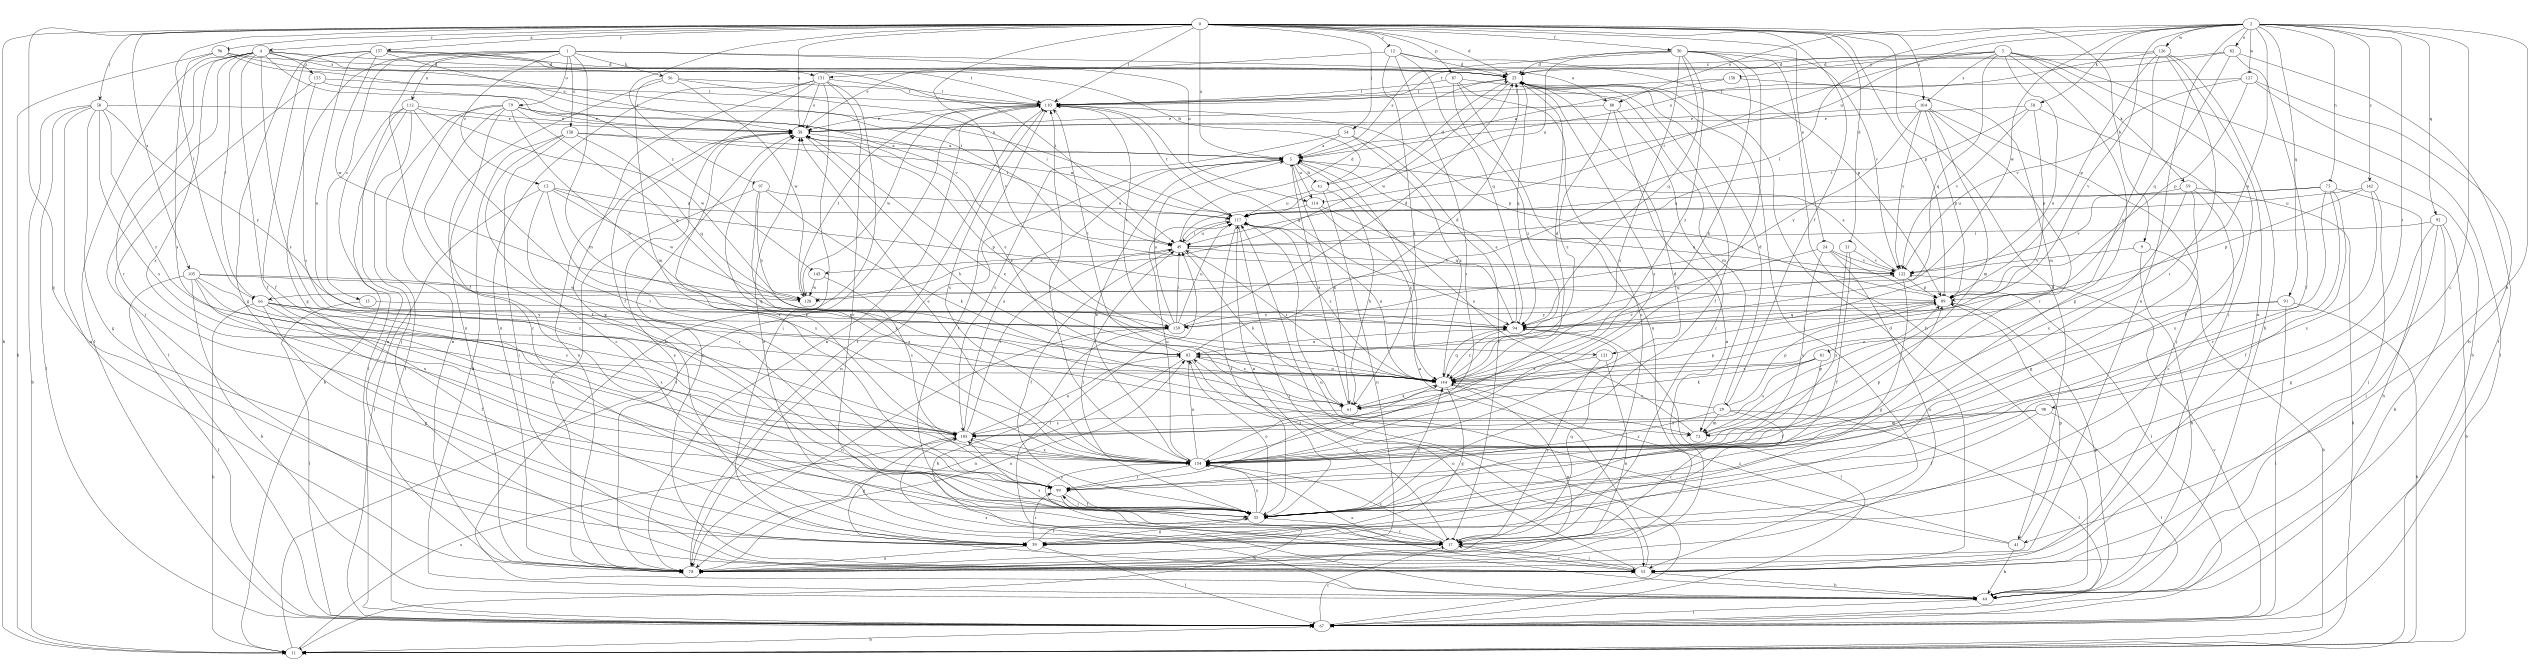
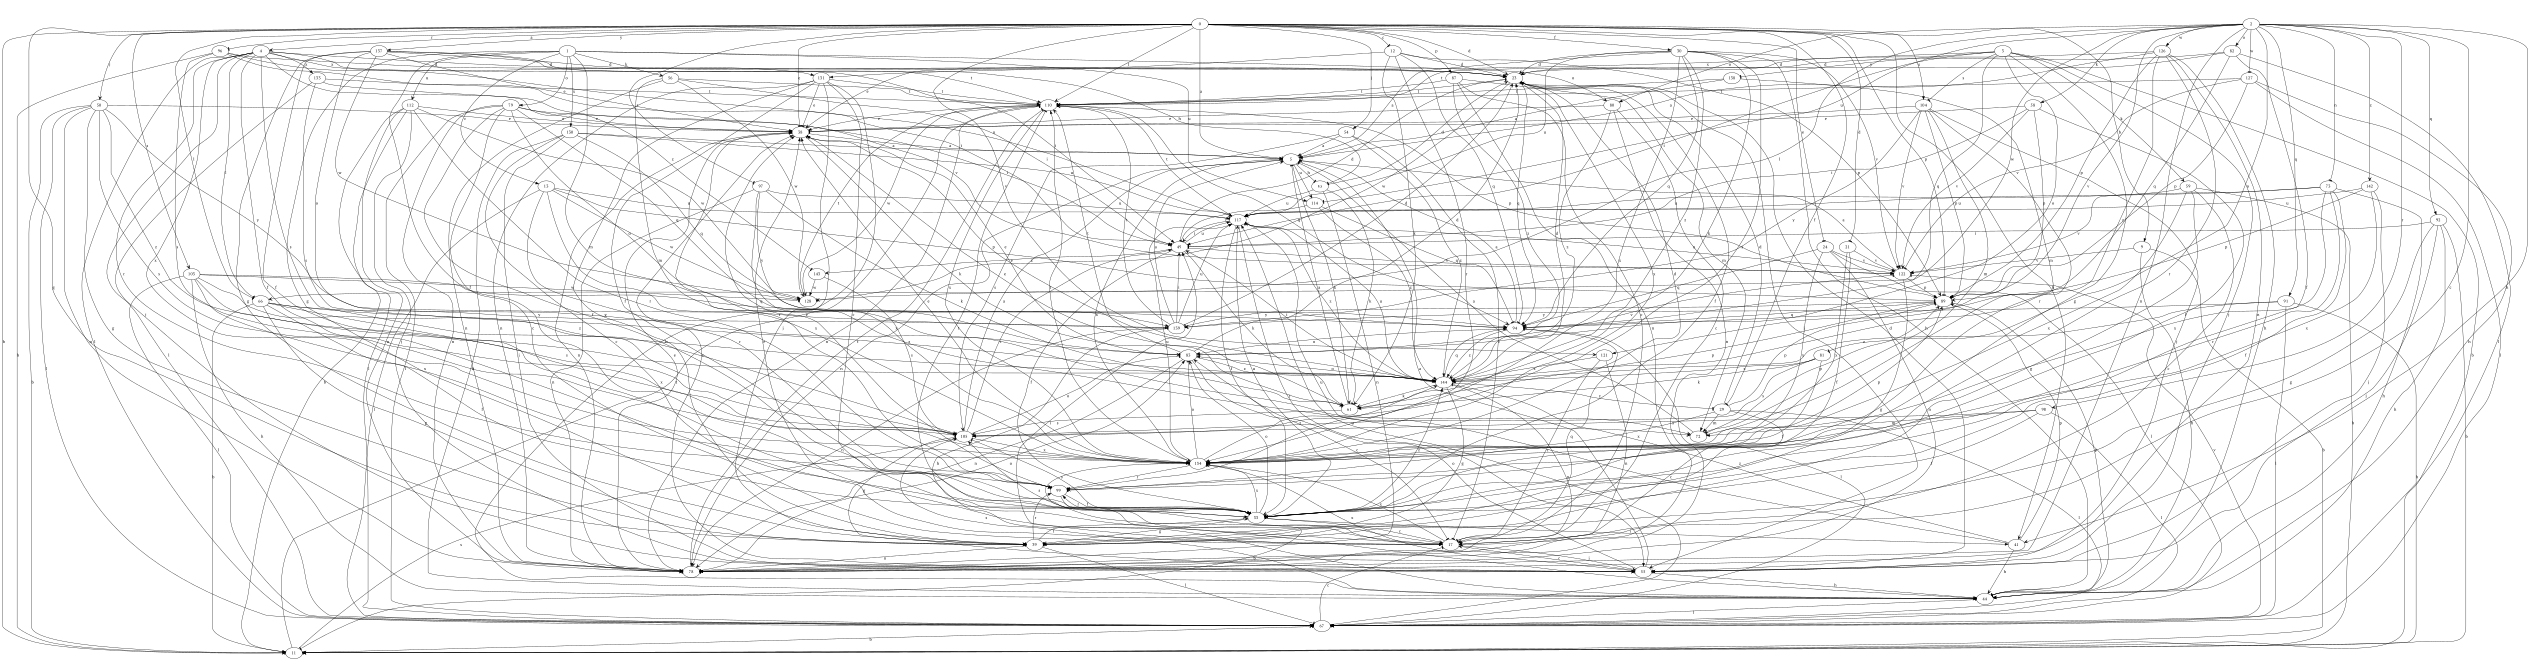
node "15": removed
edge "29" -> "144": reversed
edge "33" -> "49": now "33" -> "41"
